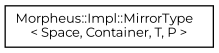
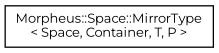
node "Morpheus::Impl::MirrorType < Space, Container, T, P >": label "Morpheus::Impl::MirrorType < Space, Container, T, P >" -> "Morpheus::Space::MirrorType < Space, Container, T, P >"
